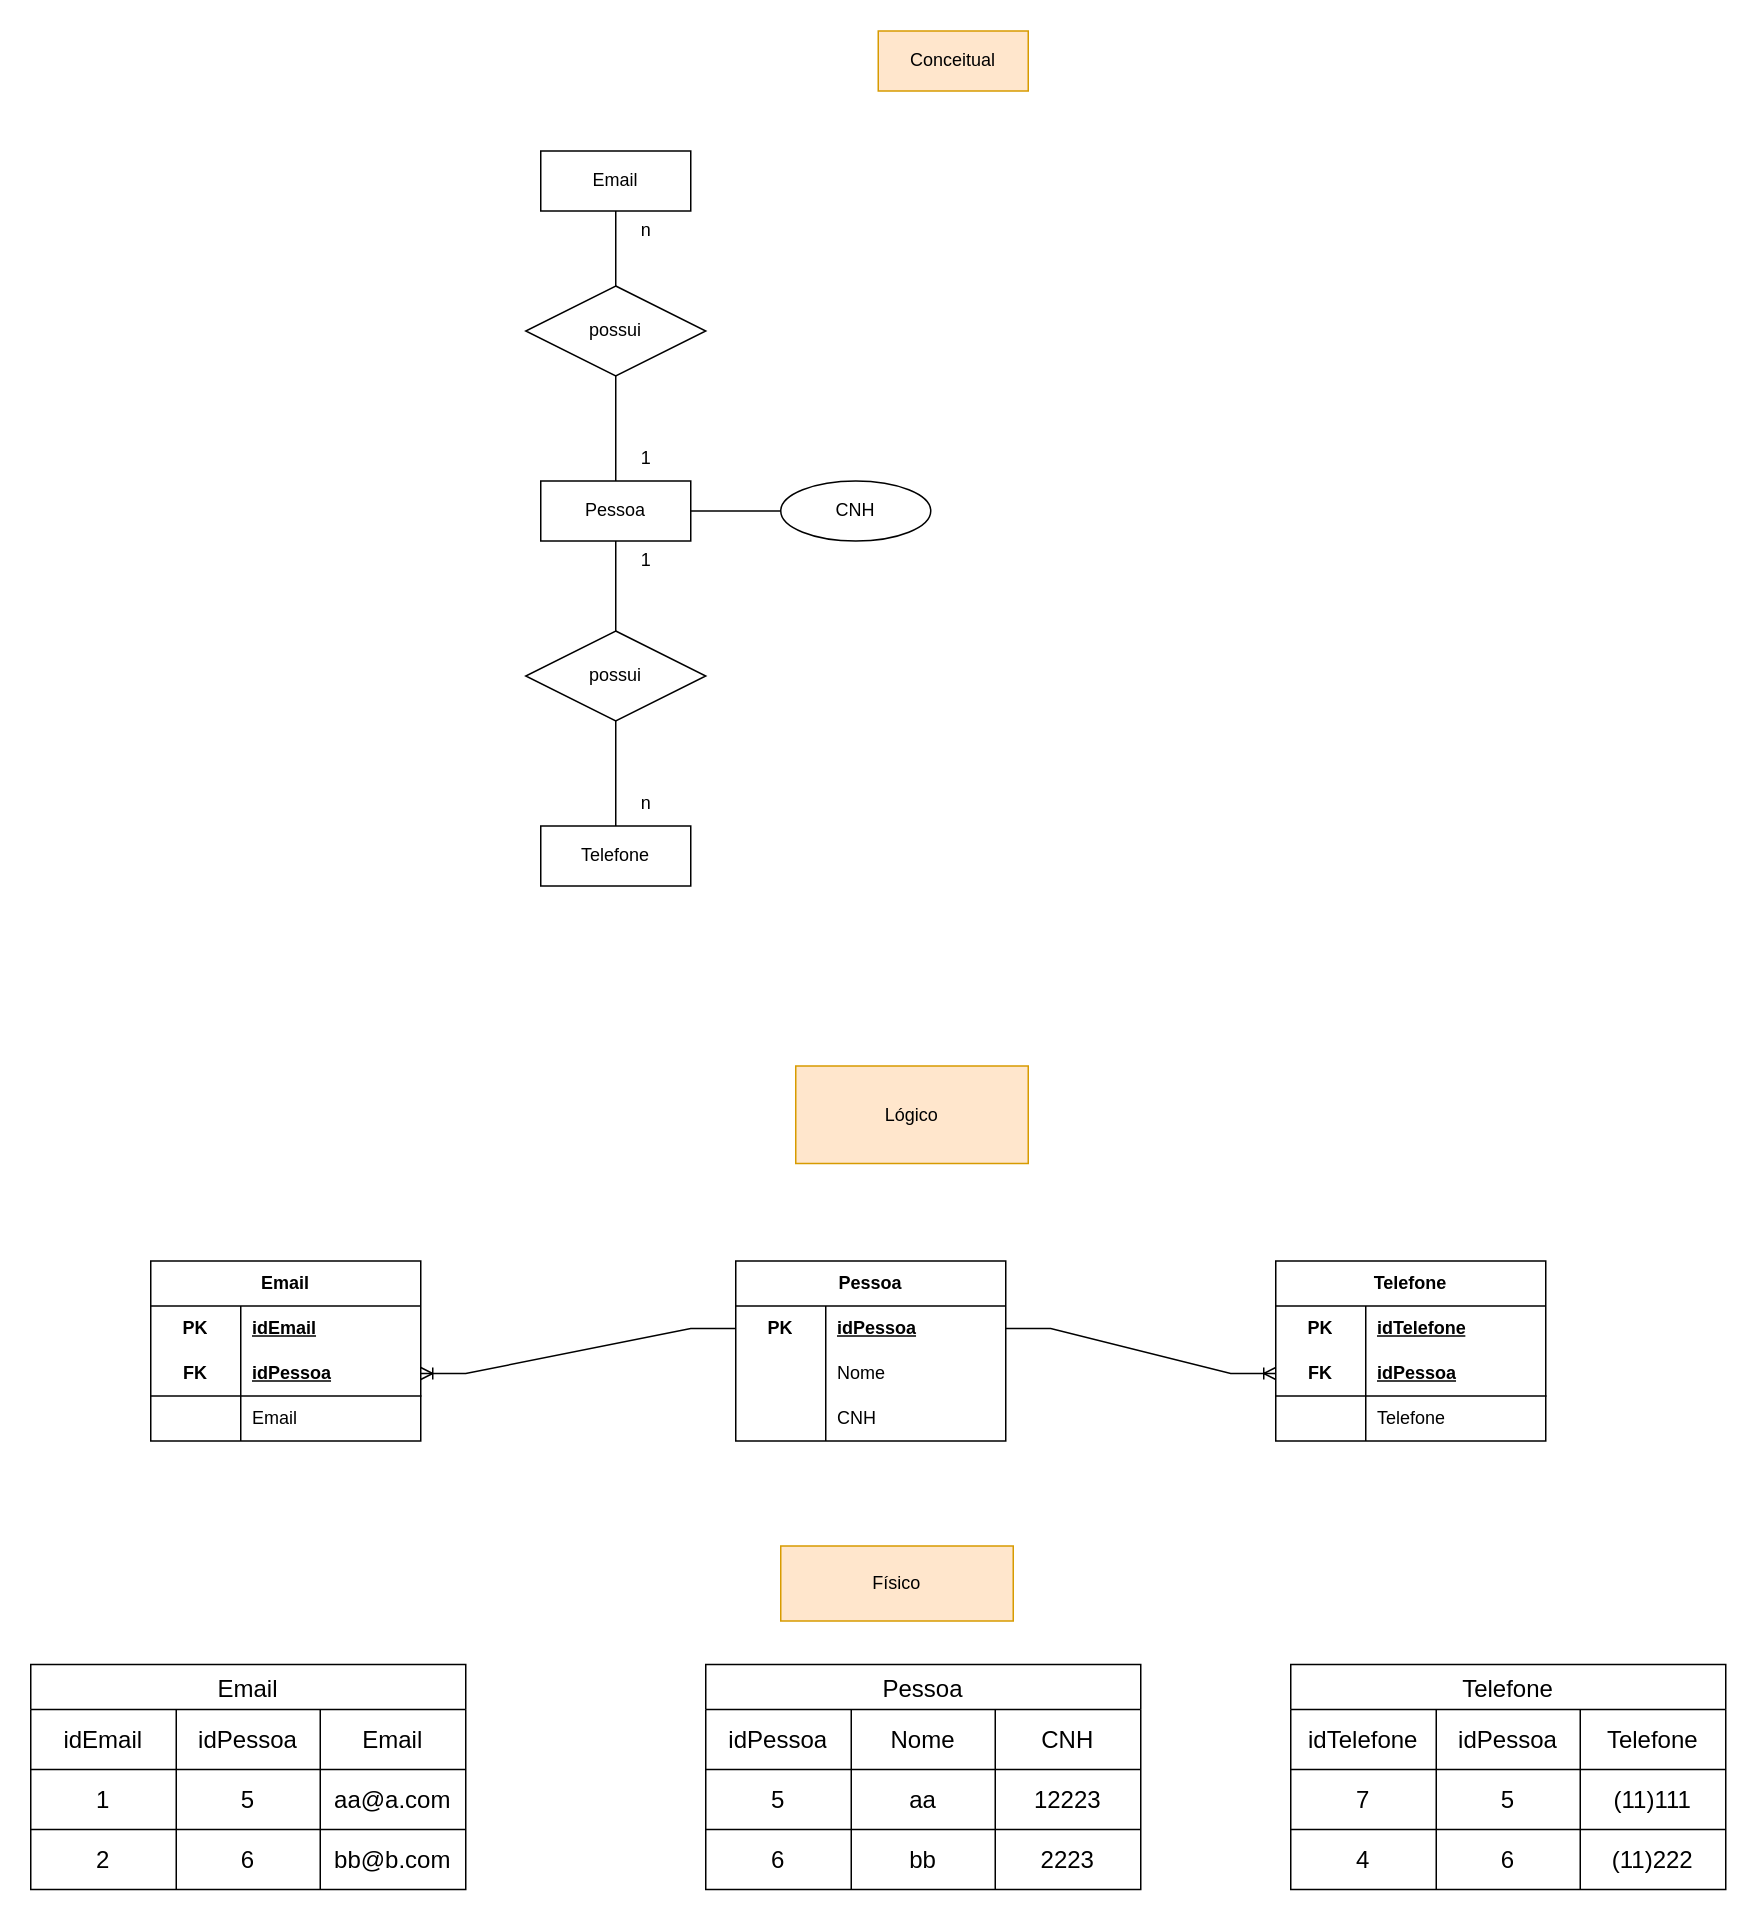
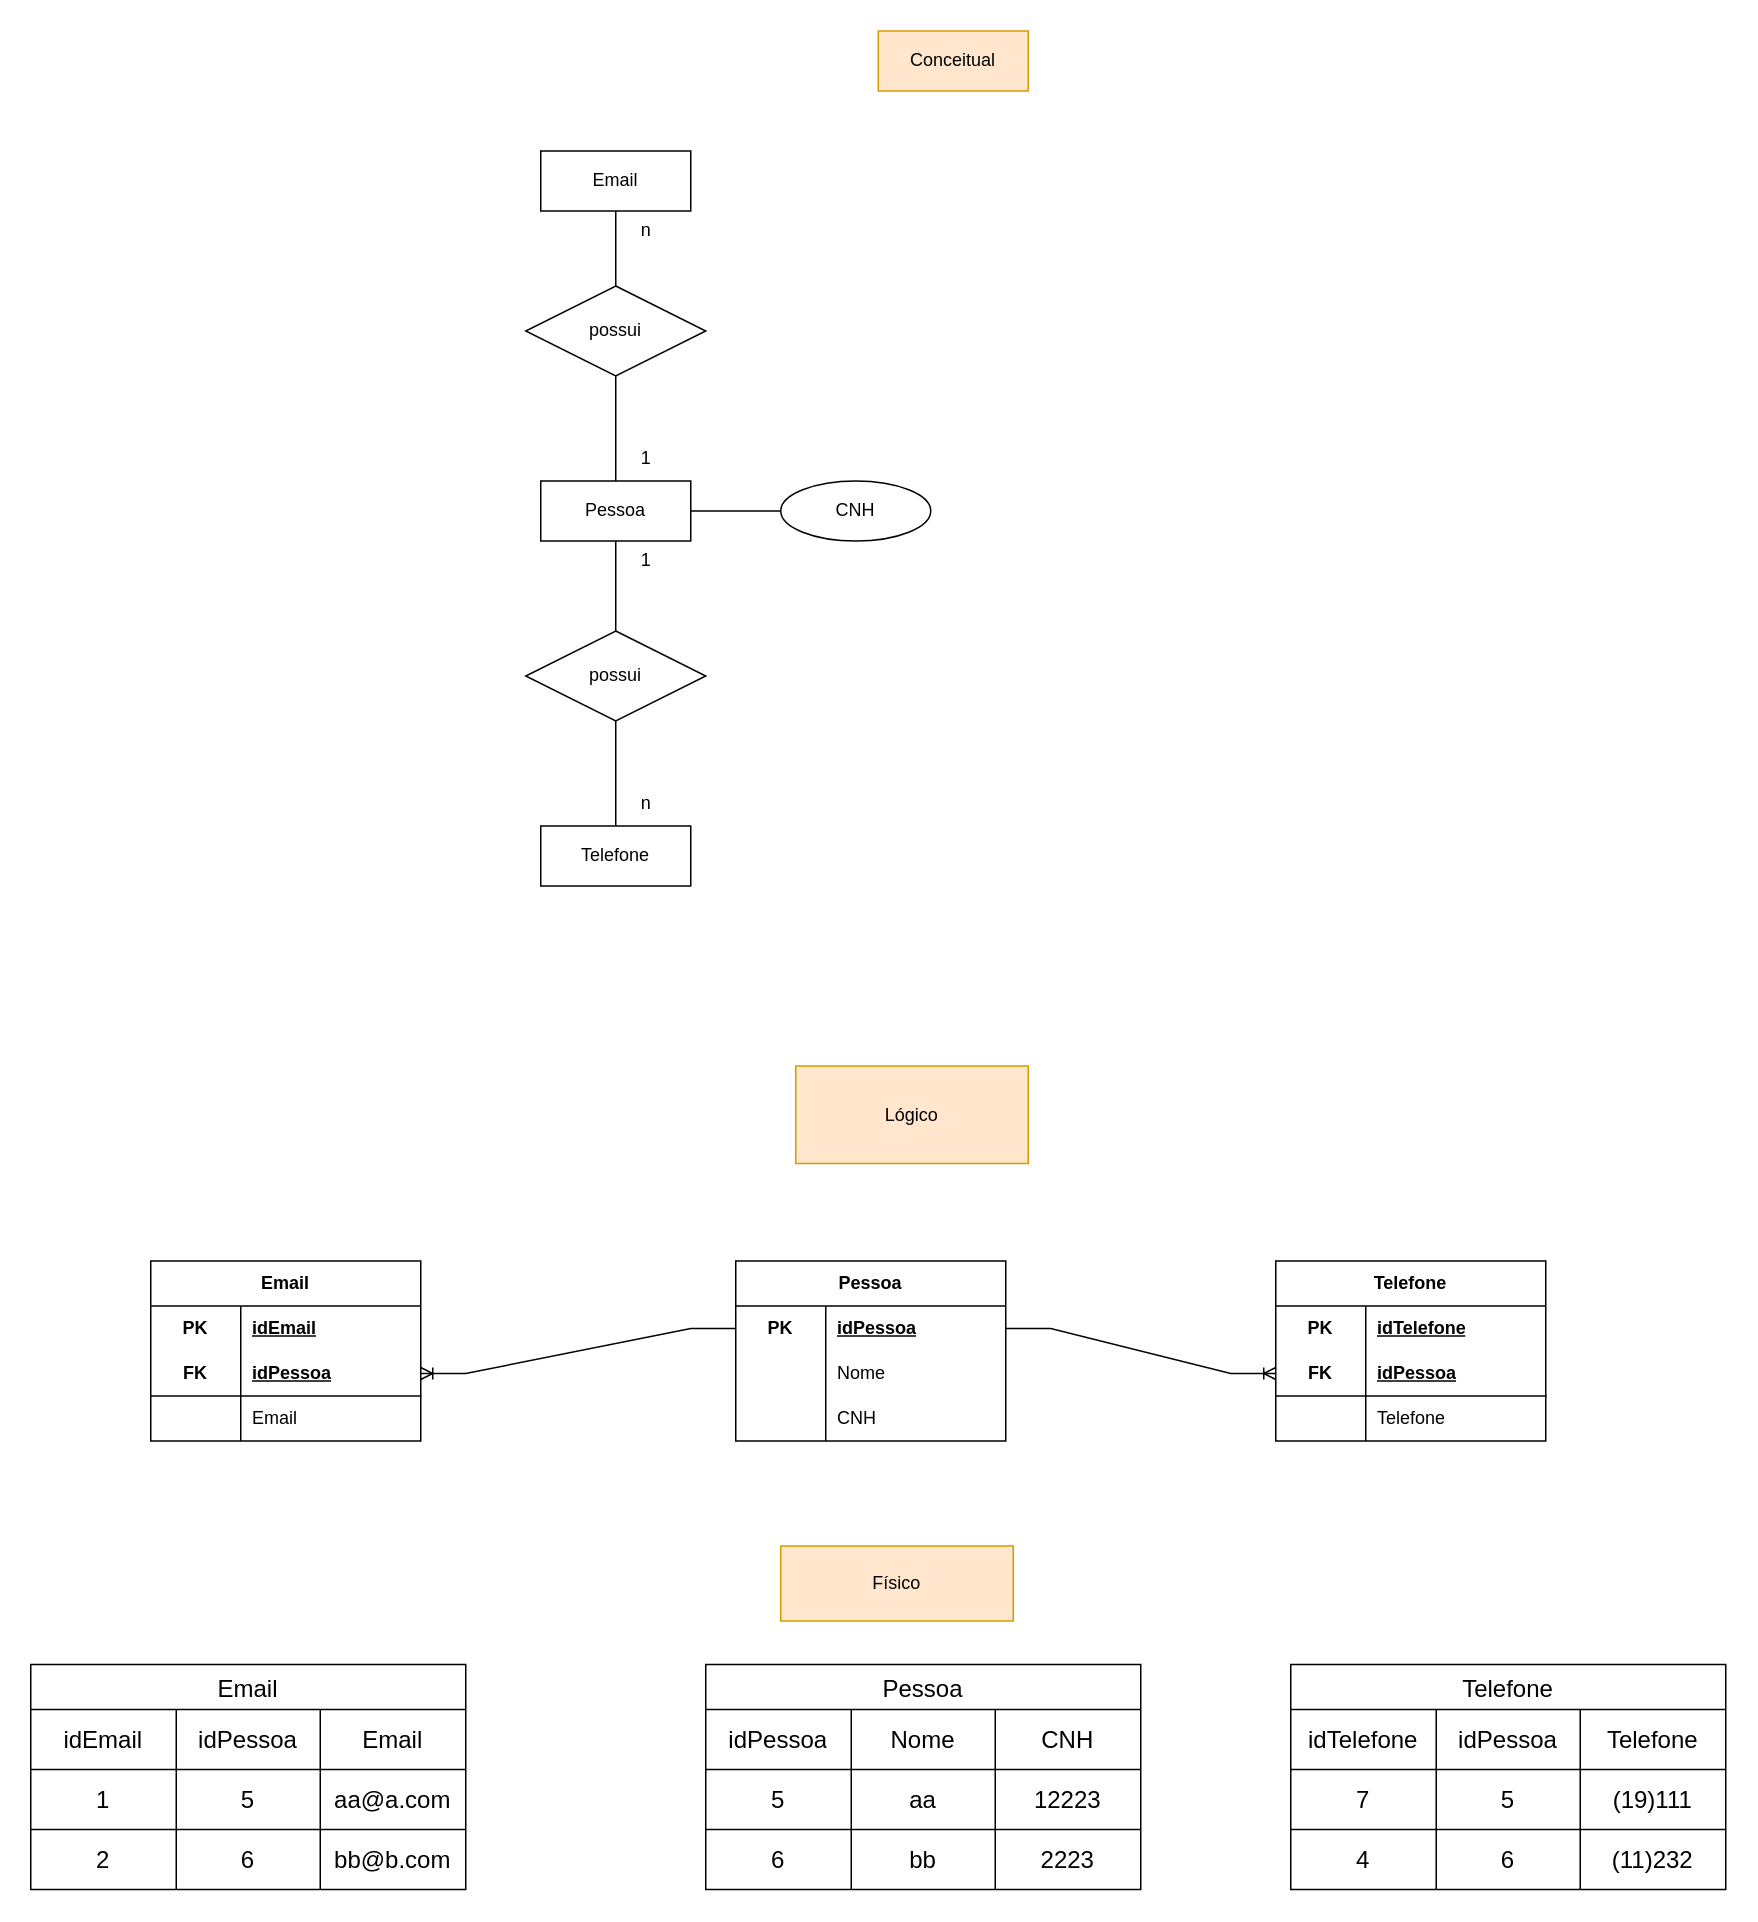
node "(11)111": label "(11)111" -> "(19)111"
node "(11)222": label "(11)222" -> "(11)232"
